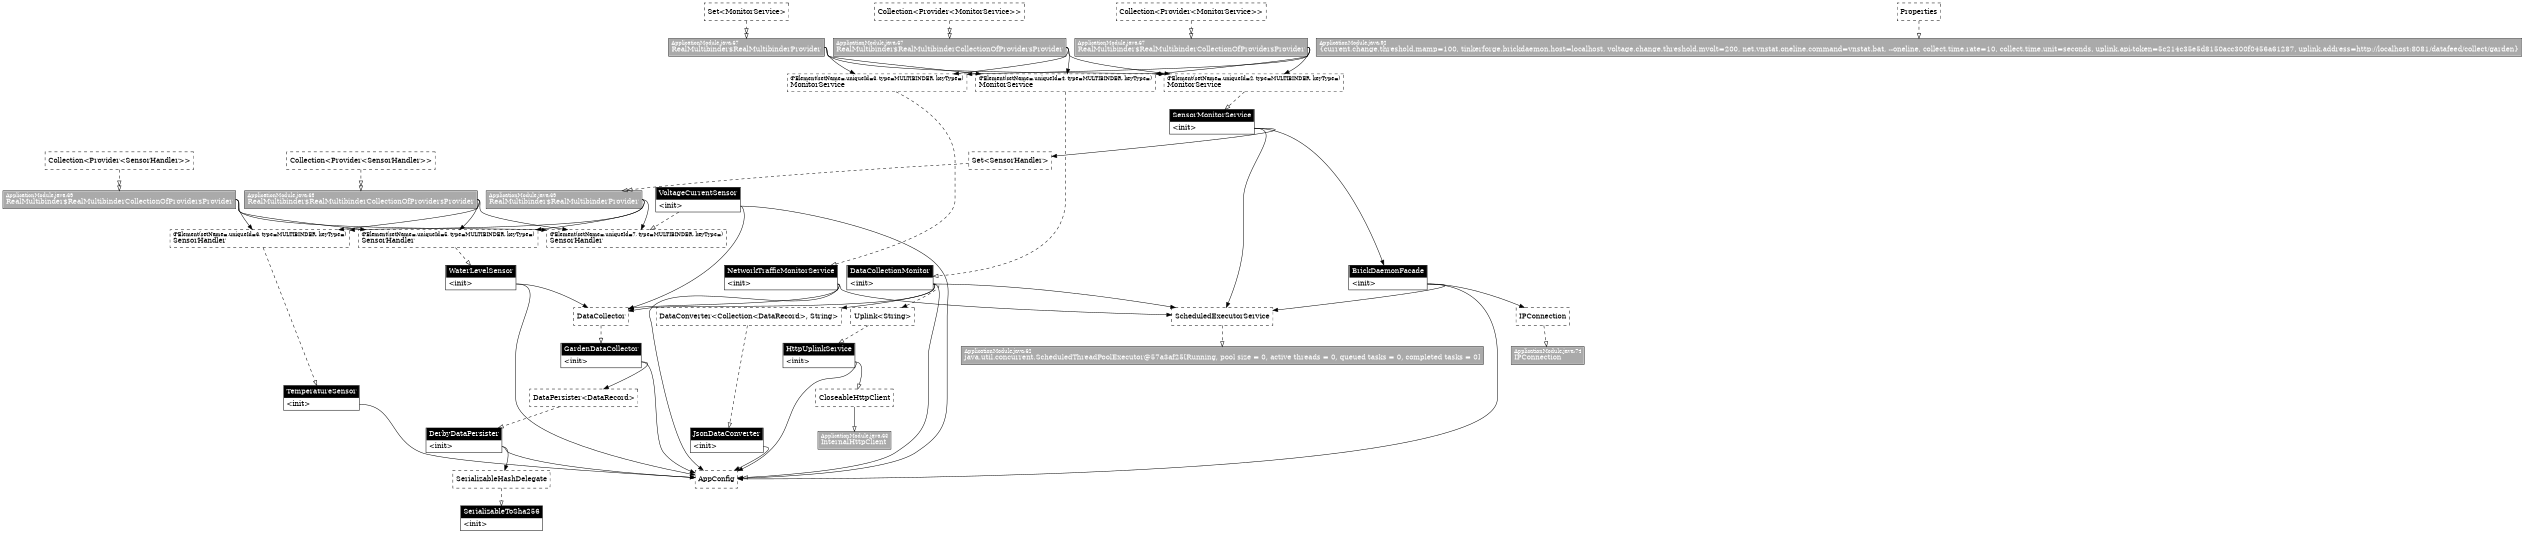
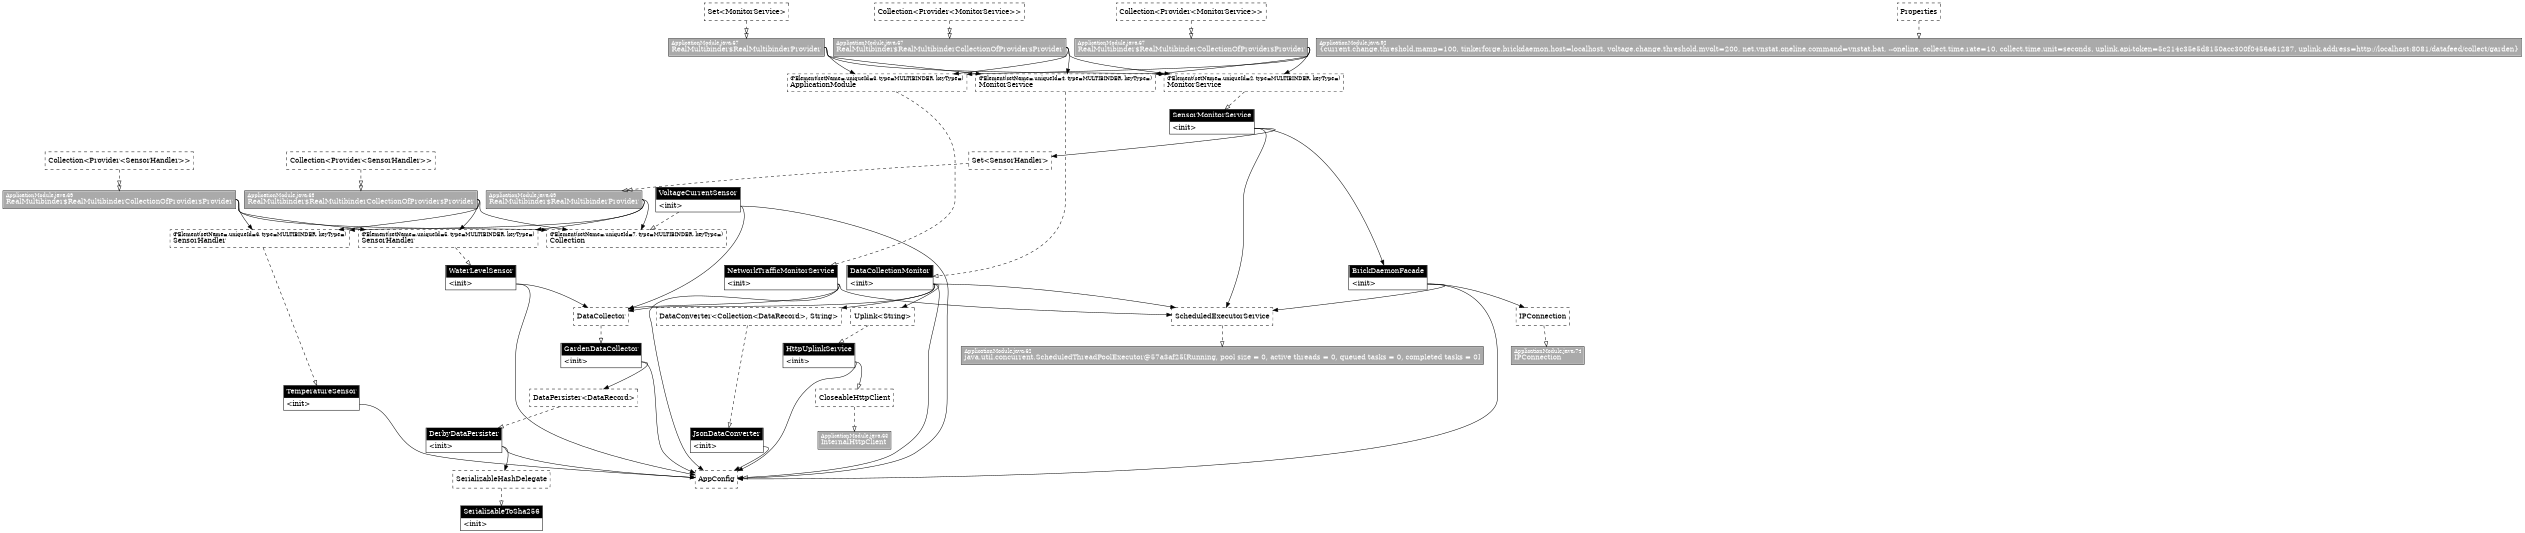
node "@Element(setName=,uniqueId=3, type=MULTIBINDER, keyType=)": text "MonitorService" -> "ApplicationModule"
node "@Element(setName=,uniqueId=7, type=MULTIBINDER, keyType=)": text "SensorHandler" -> "Collection"
edge "DataCollectionMonitor" -> "Uplink<String>": style dashed -> solid
edge "CloseableHttpClient" -> "ApplicationModule.java:63": style solid -> dashed
